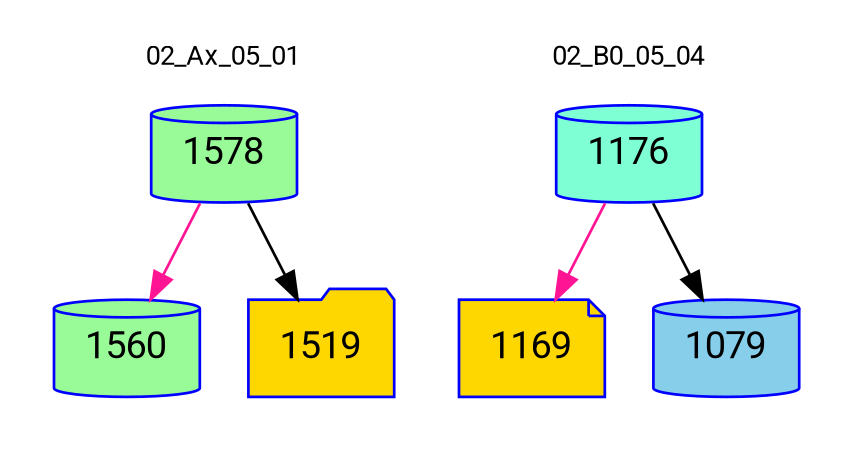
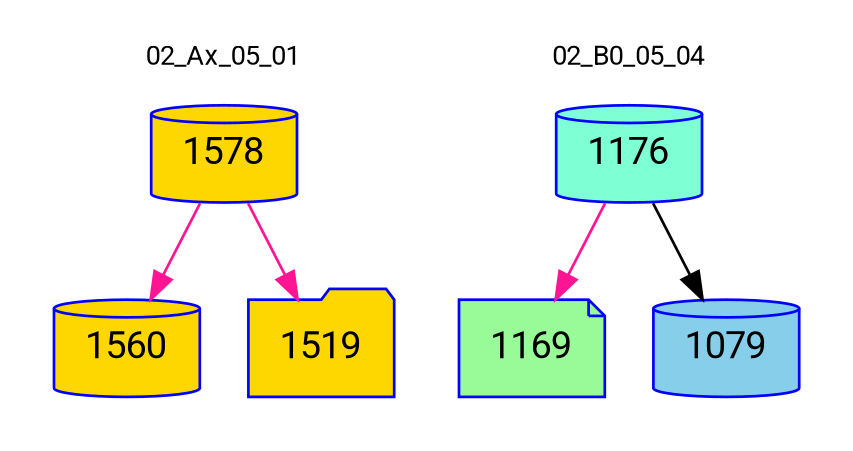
node "1578": fillcolor palegreen -> gold
edge "1578" -> "1519": color black -> deeppink
node "1560": fillcolor palegreen -> gold
node "1169": fillcolor gold -> palegreen
